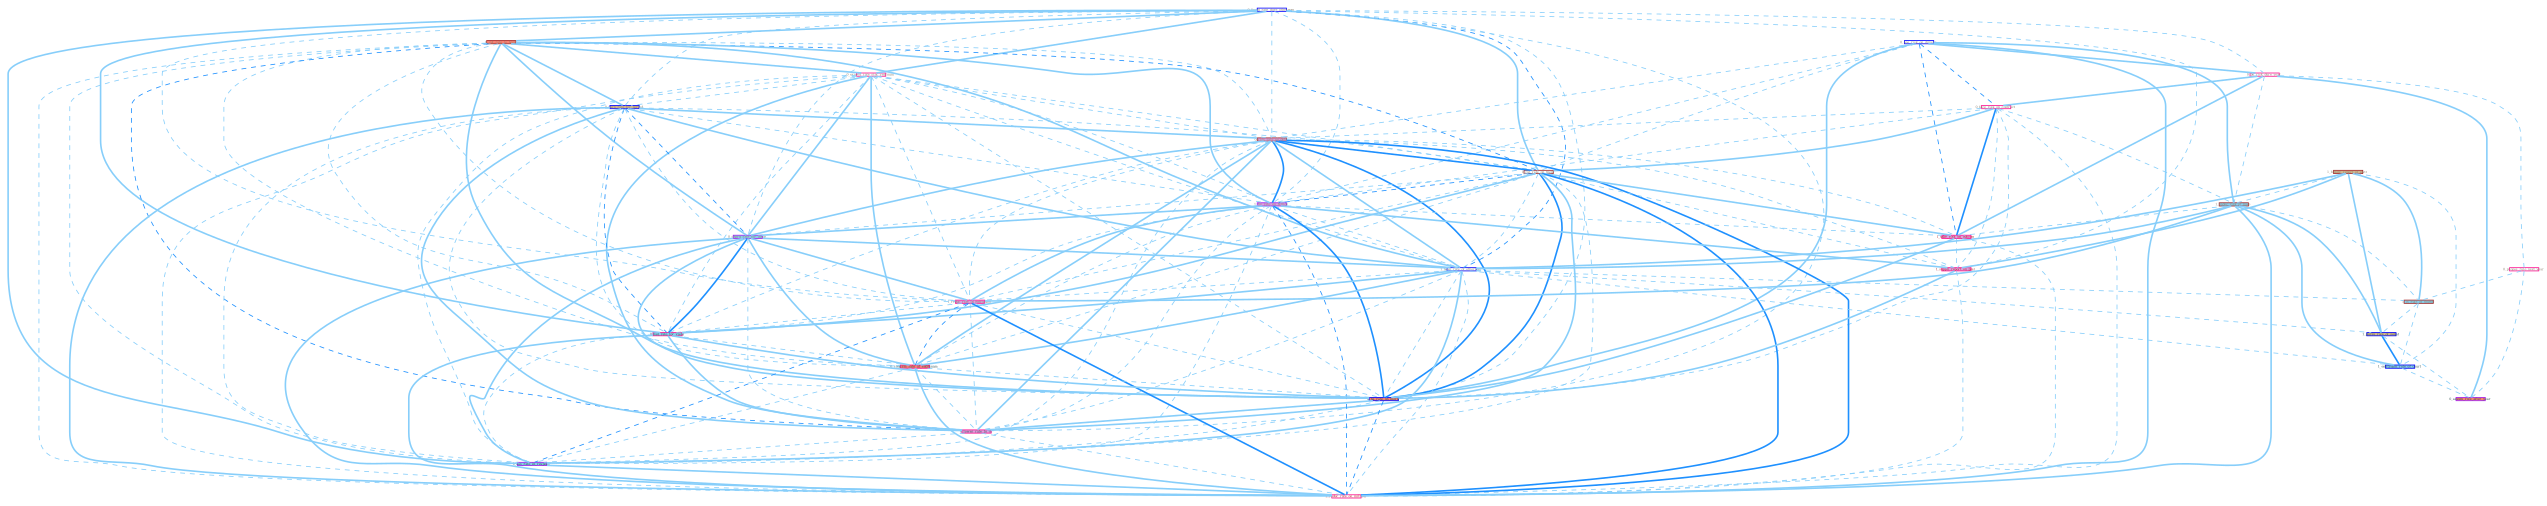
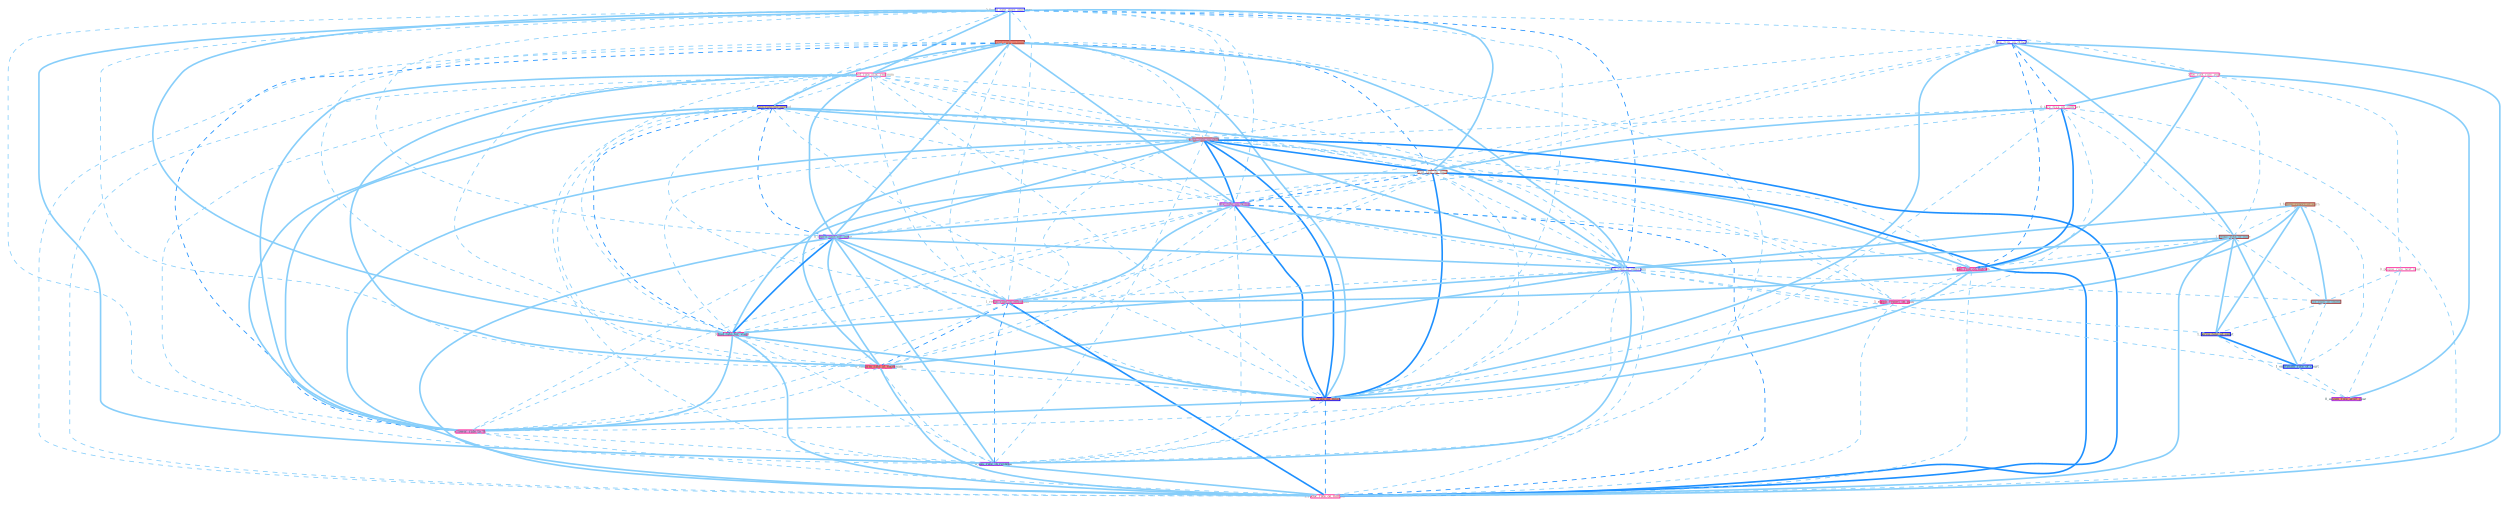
edge "0_found_rate_dure_othernum" -- "1_suppli_report_on_plan": now "0_found_rate_dure_othernum" -- "0_confirm_rate_at_entitynam"
node "0_be_risk_dure_year": label "0_be_risk_dure_year" -> "0_be_risk_rais_year"
edge "0_cut_rate_on_them" -- "0_lower_rate_to_%": removed
